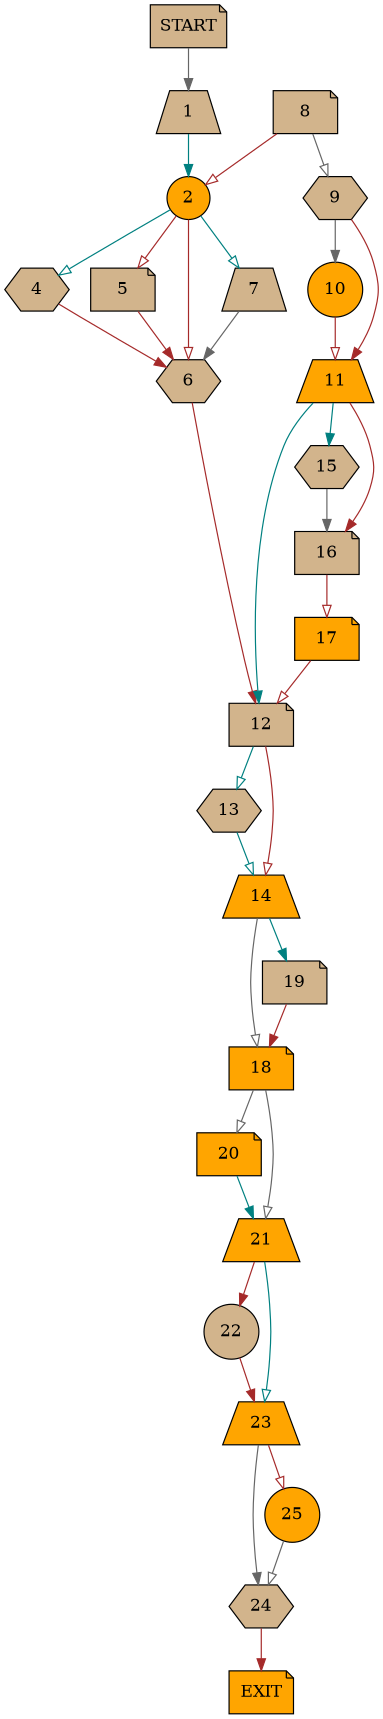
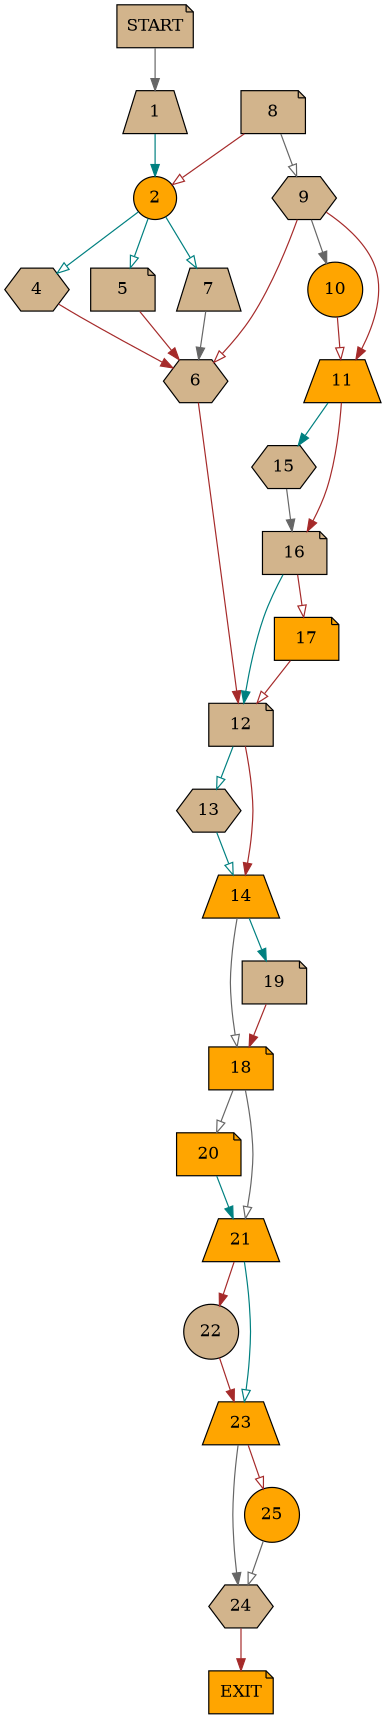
edge "2" -> "5": color brown -> teal
edge "2" -> "6": now "9" -> "6"
edge "11" -> "12": now "16" -> "12"
edge "12" -> "14": arrowhead onormal -> normal
